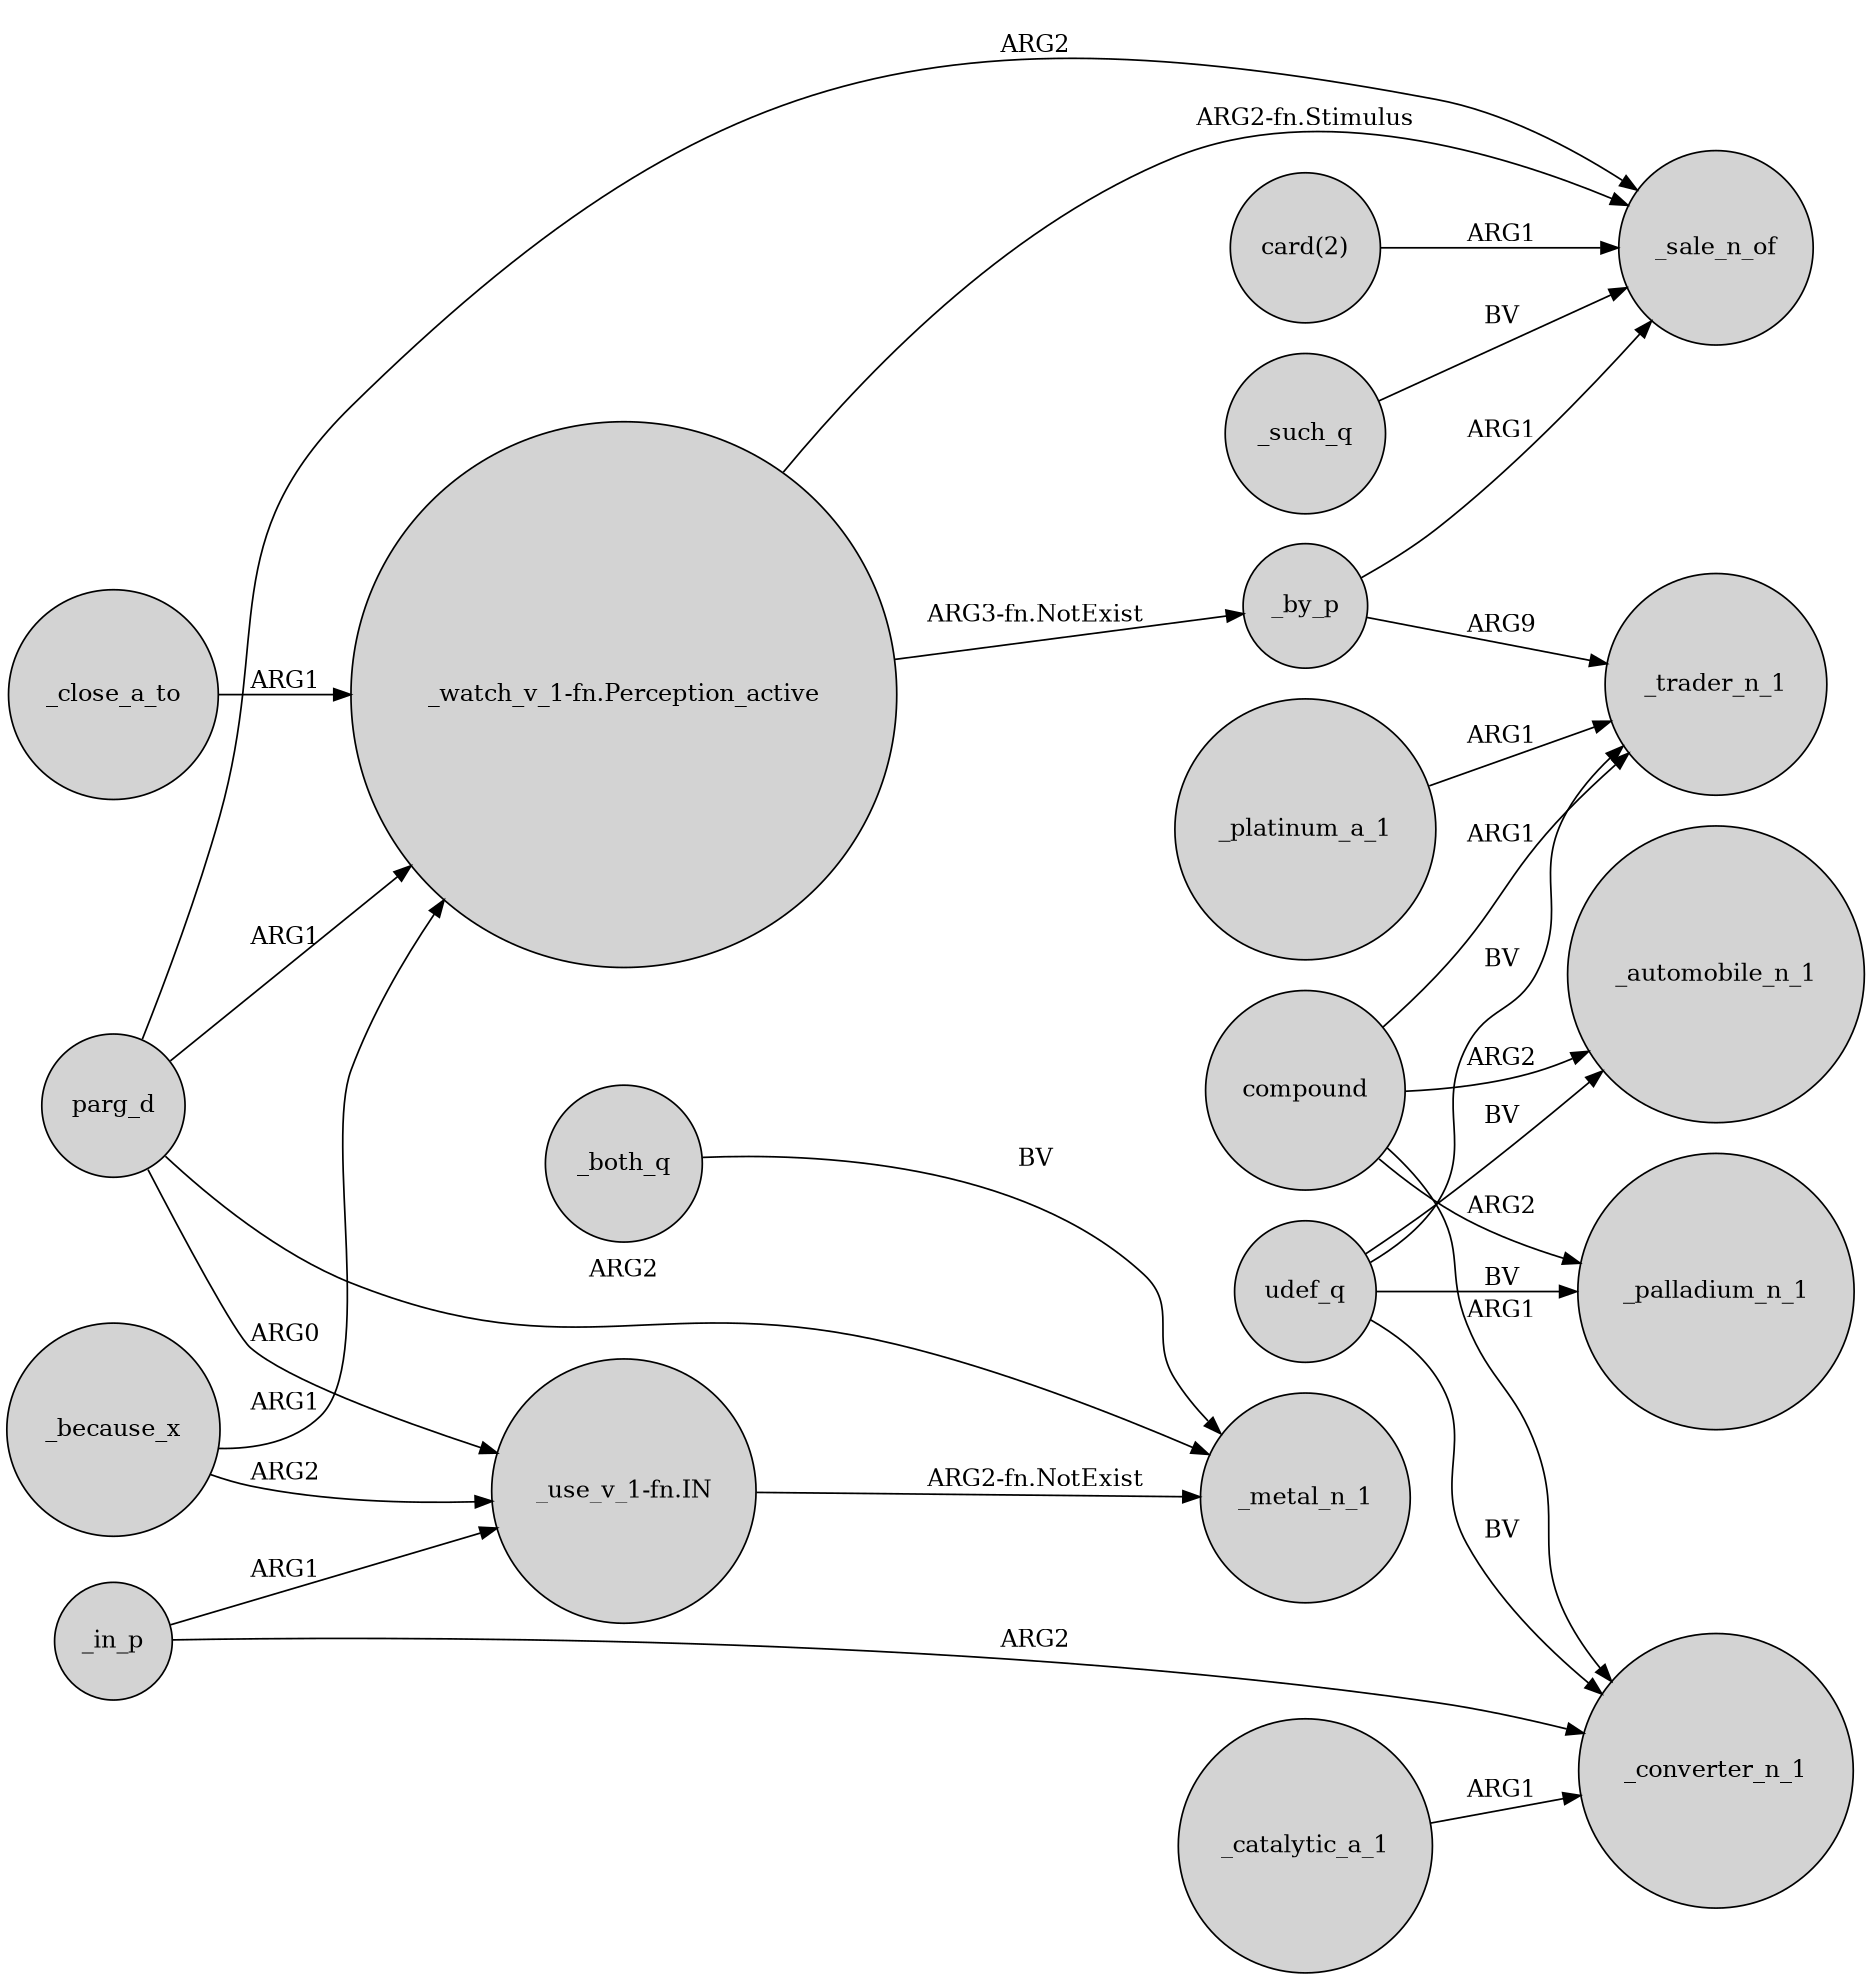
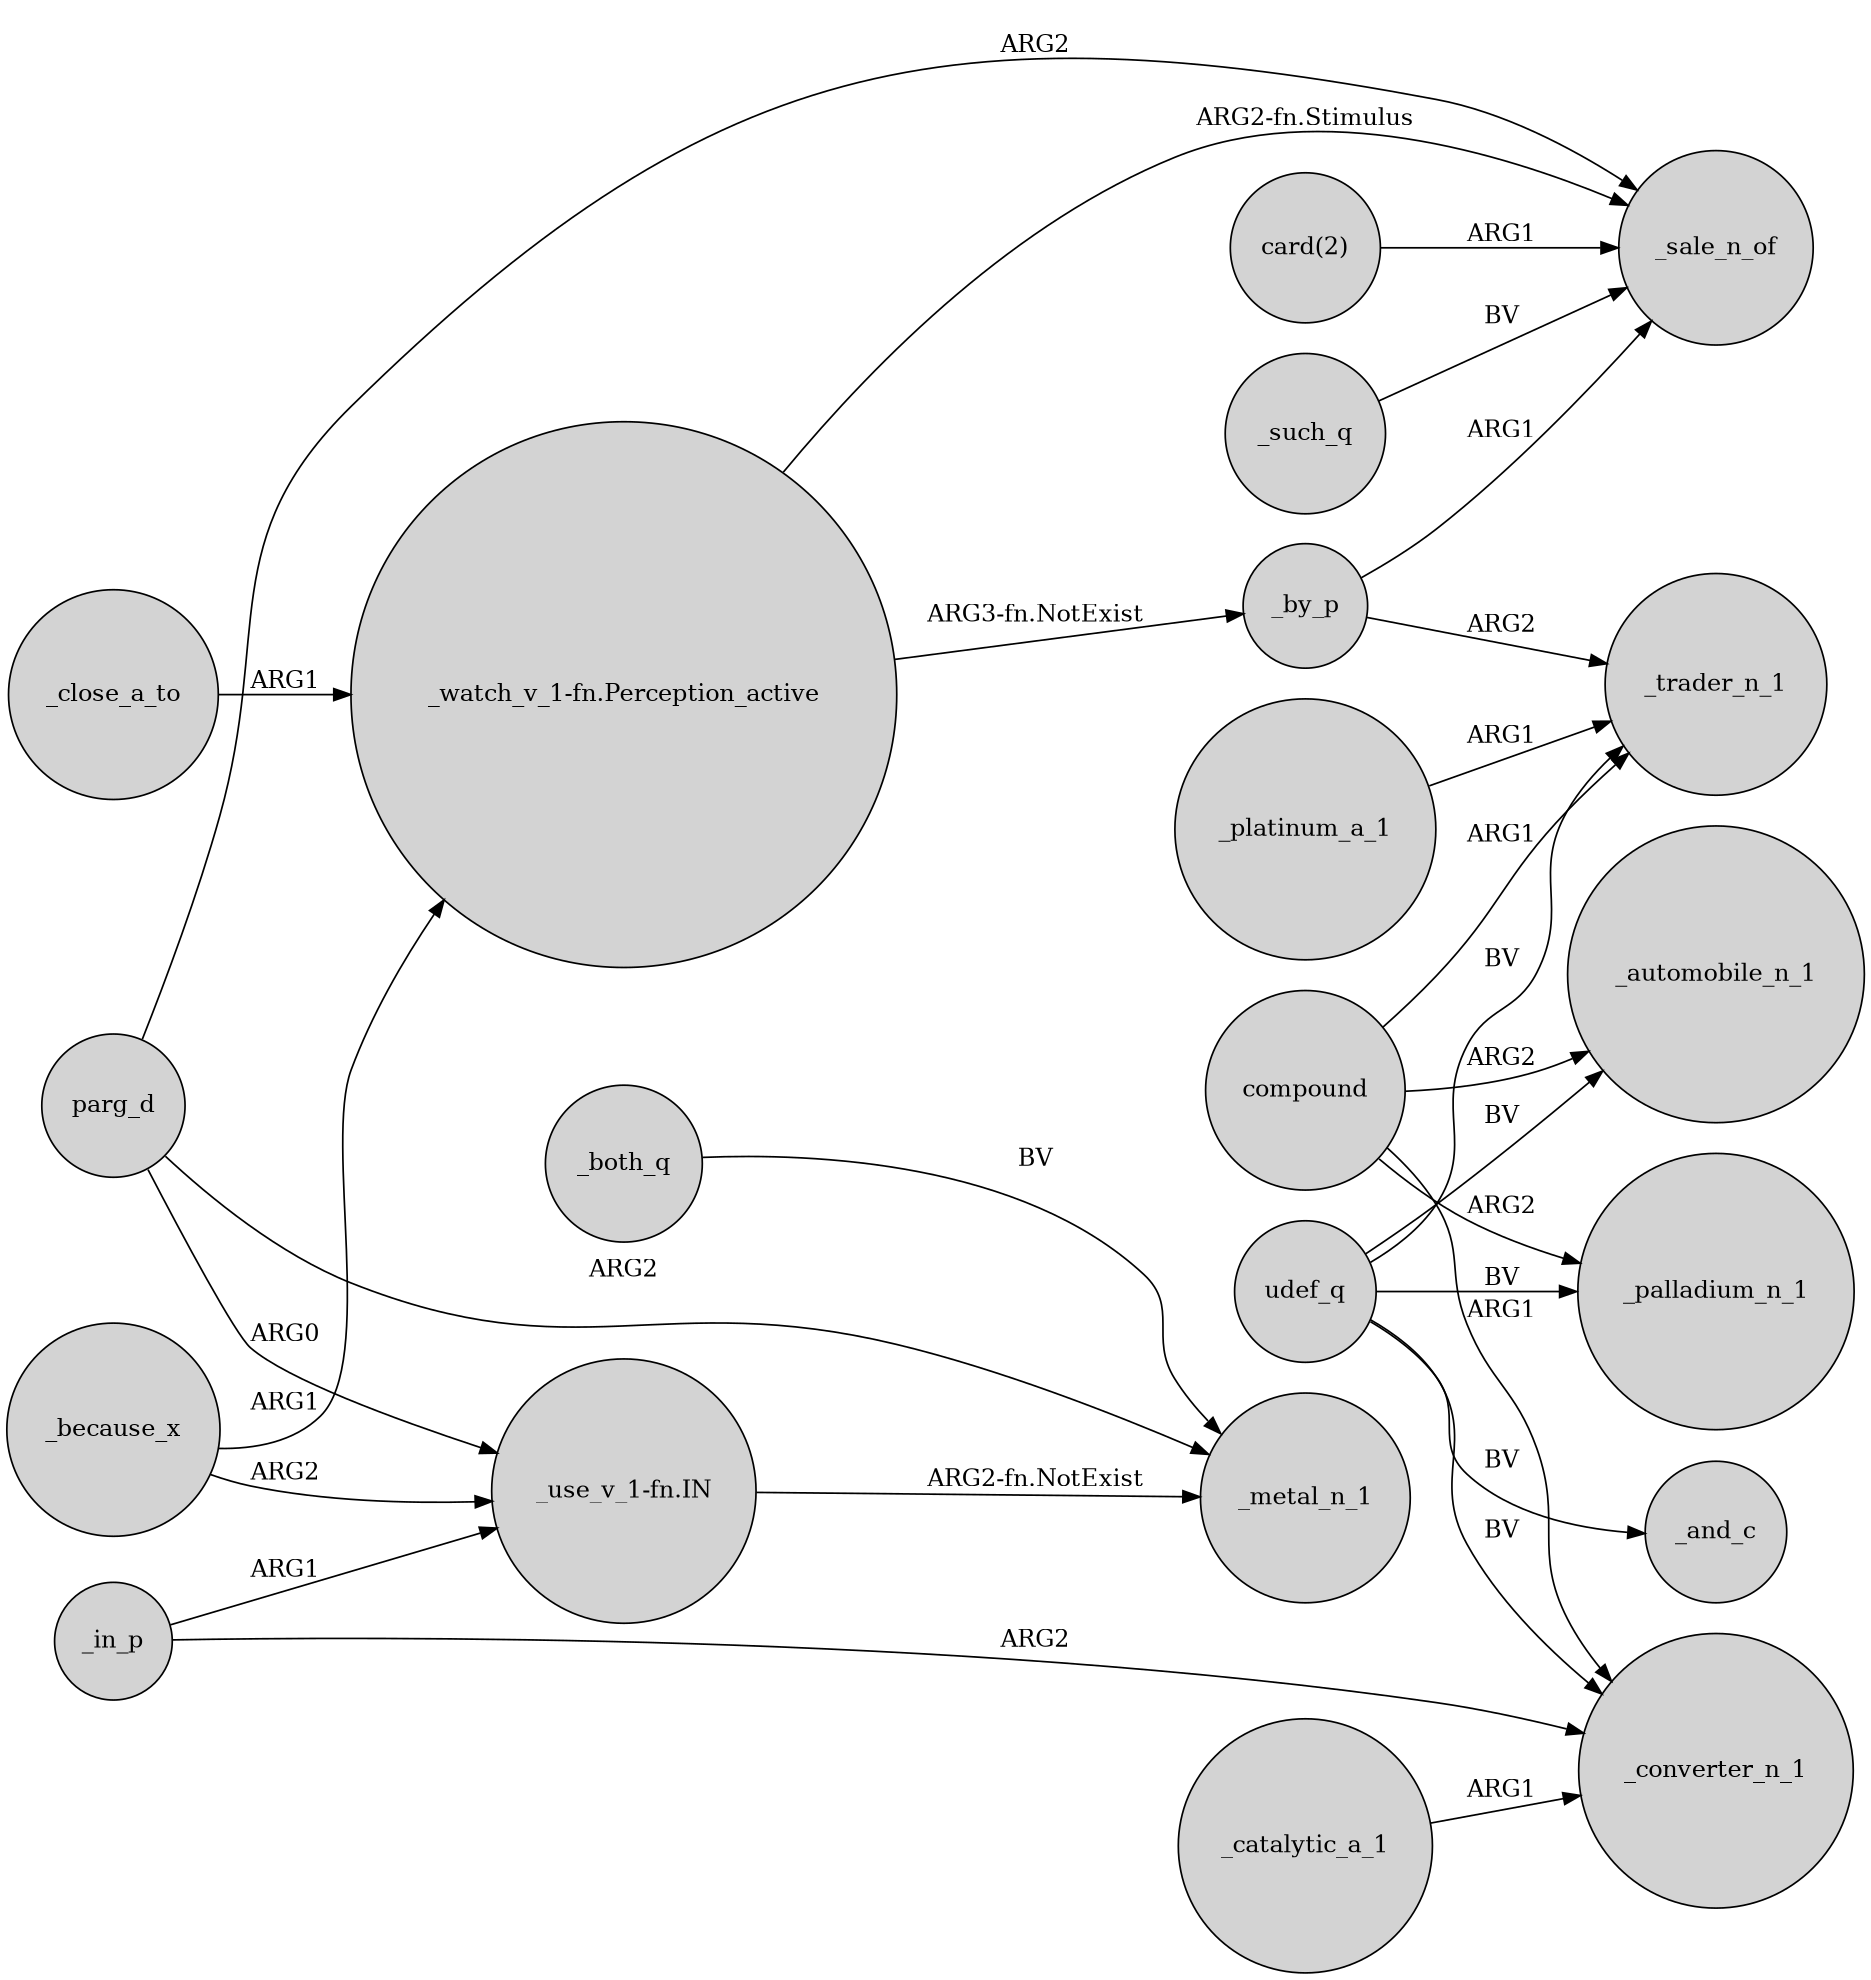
edge "_by_p" -> "_trader_n_1": label "ARG9" -> "ARG2"
edge "parg_d" -> "_watch_v_1-fn.Perception_active": removed, label "ARG1"
node "_and_c": added
